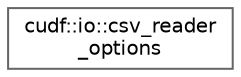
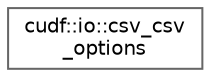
node "cudf::io::csv_reader _options": label "cudf::io::csv_reader _options" -> "cudf::io::csv_csv _options"
